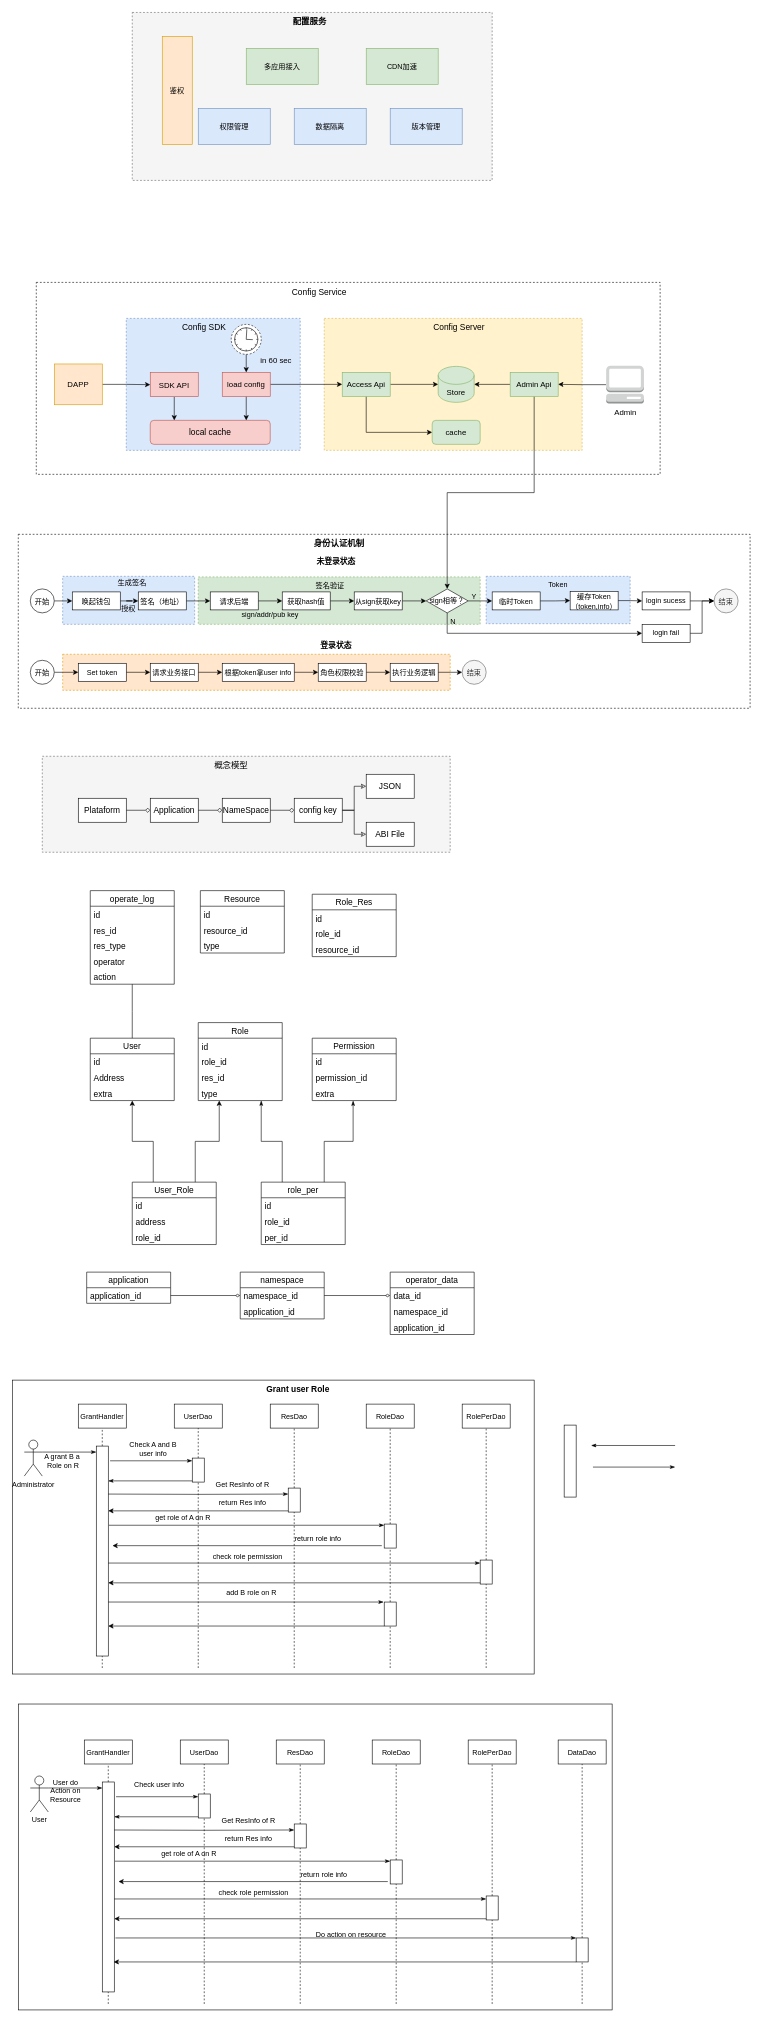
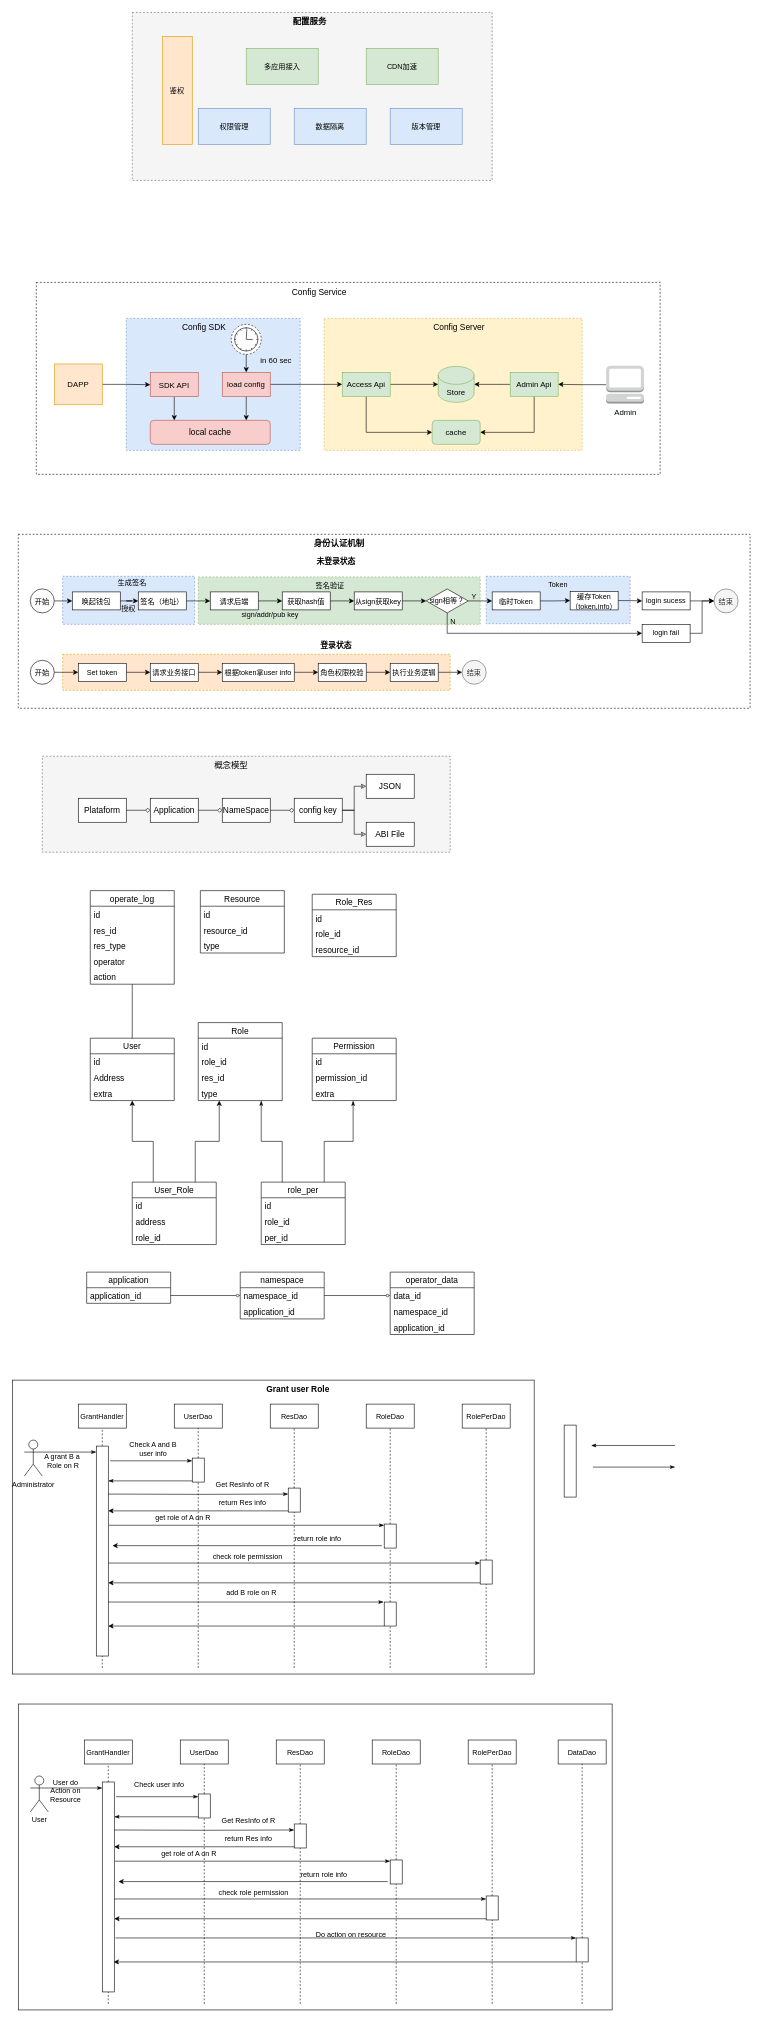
edge "Admin Api" -> "sign相等？": now "Admin Api" -> "cache"
